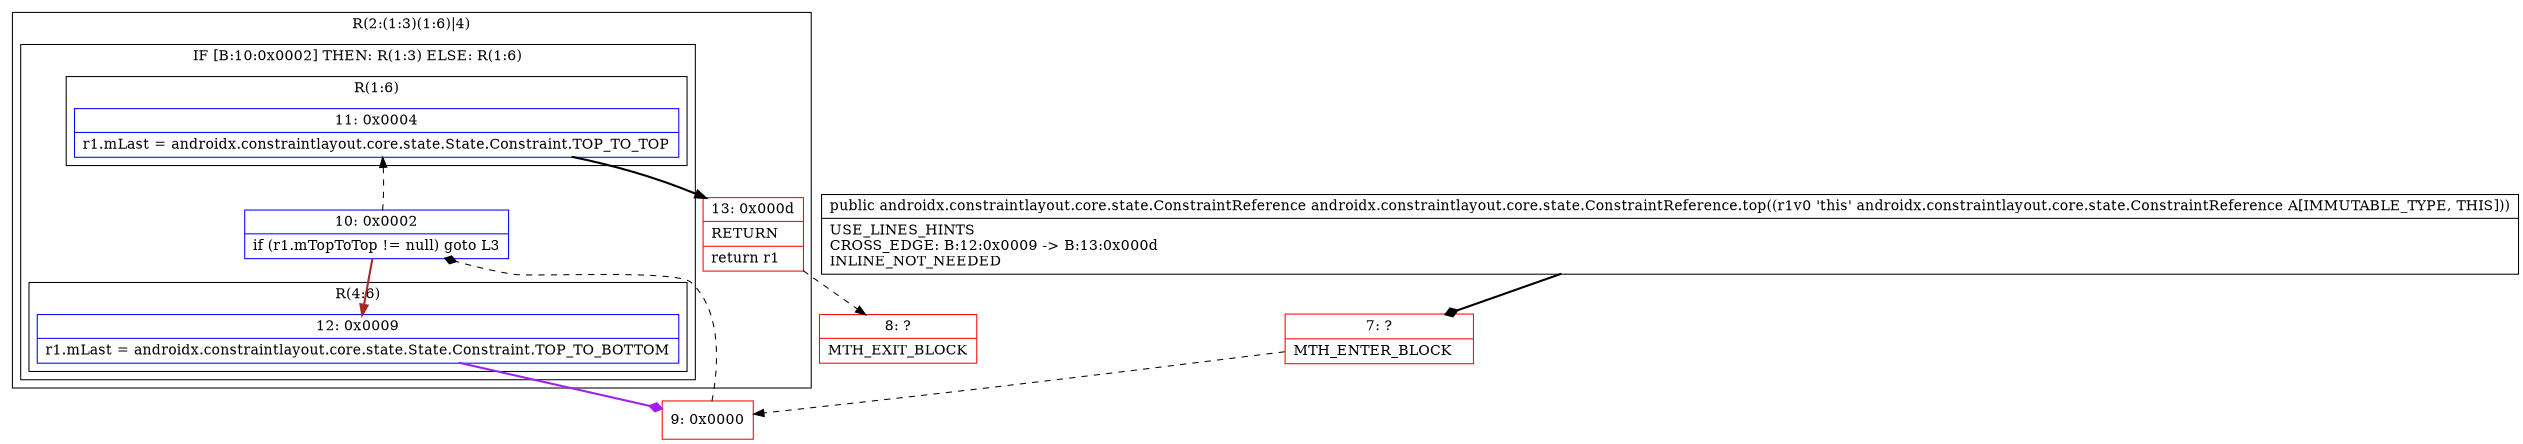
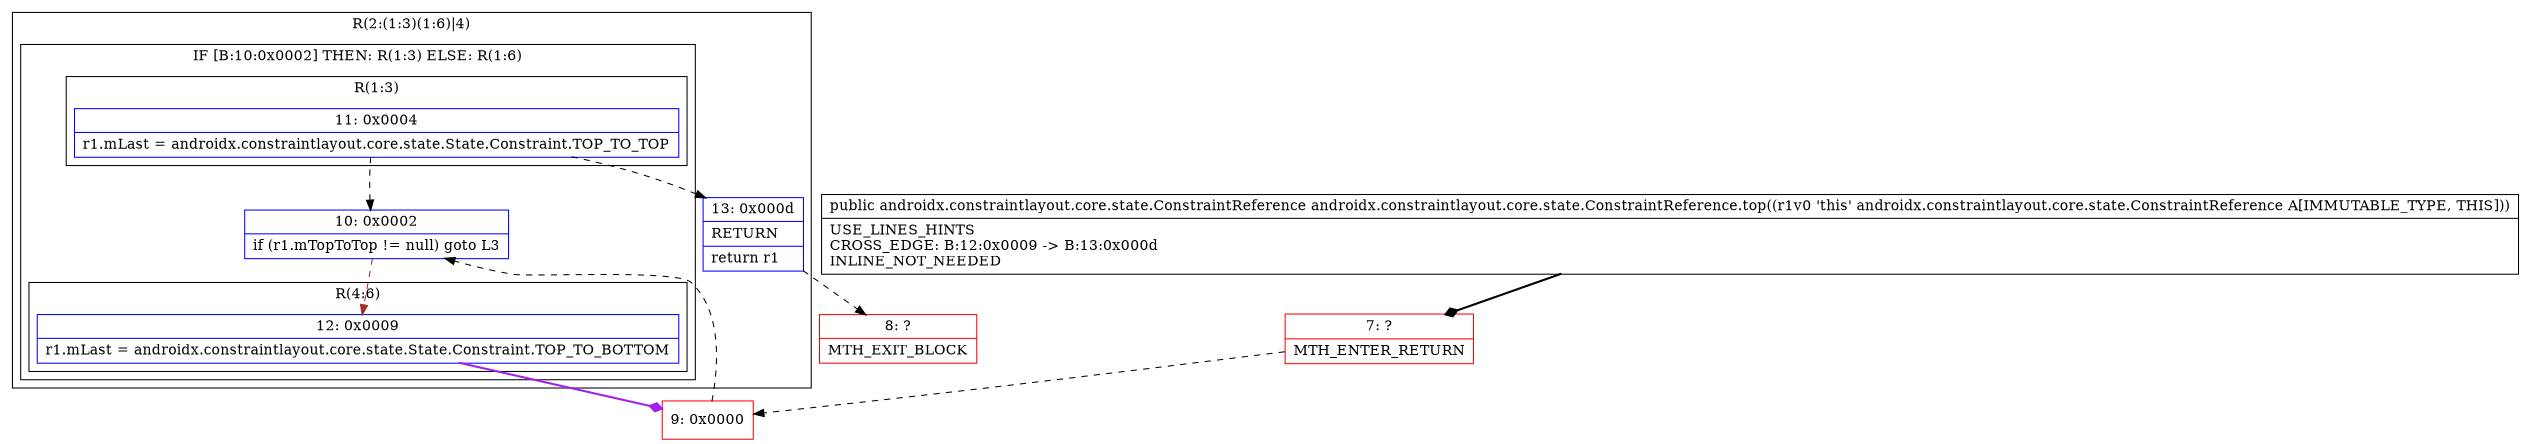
cluster "R(1:6)": label "R(1:6)" -> "R(1:3)"
edge "11: 0x0004" -> "13: 0x000d": style bold -> dashed
edge "10: 0x0002" -> "11: 0x0004": reversed
node "13: 0x000d": color red -> blue
edge "9: 0x0000" -> "10: 0x0002": arrowhead diamond -> normal
edge "10: 0x0002" -> "12: 0x0009": style bold -> dashed
node "7: ?": text "MTH_ENTER_BLOCK" -> "MTH_ENTER_RETURN"
